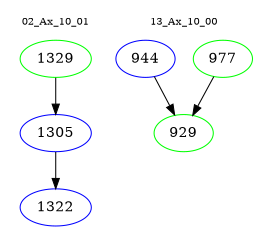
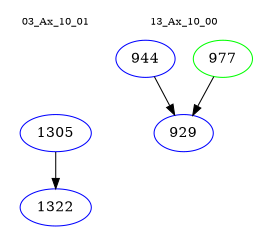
cluster "02_Ax_10_01": label "02_Ax_10_01" -> "03_Ax_10_01"
node "1329": removed
node "929": color green -> blue
